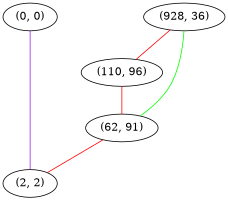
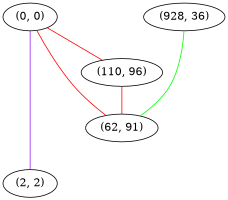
edge "(928, 36)" -- "(110, 96)": now "(0, 0)" -- "(110, 96)"
edge "(62, 91)" -- "(2, 2)": now "(62, 91)" -- "(0, 0)"
